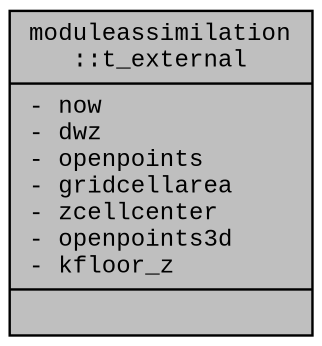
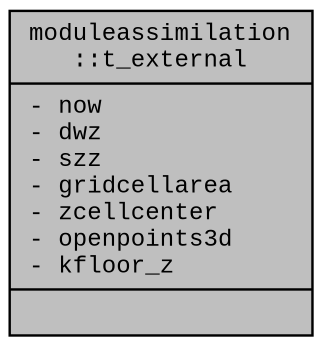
node "moduleassimilation": text "- openpoints" -> "- szz"
